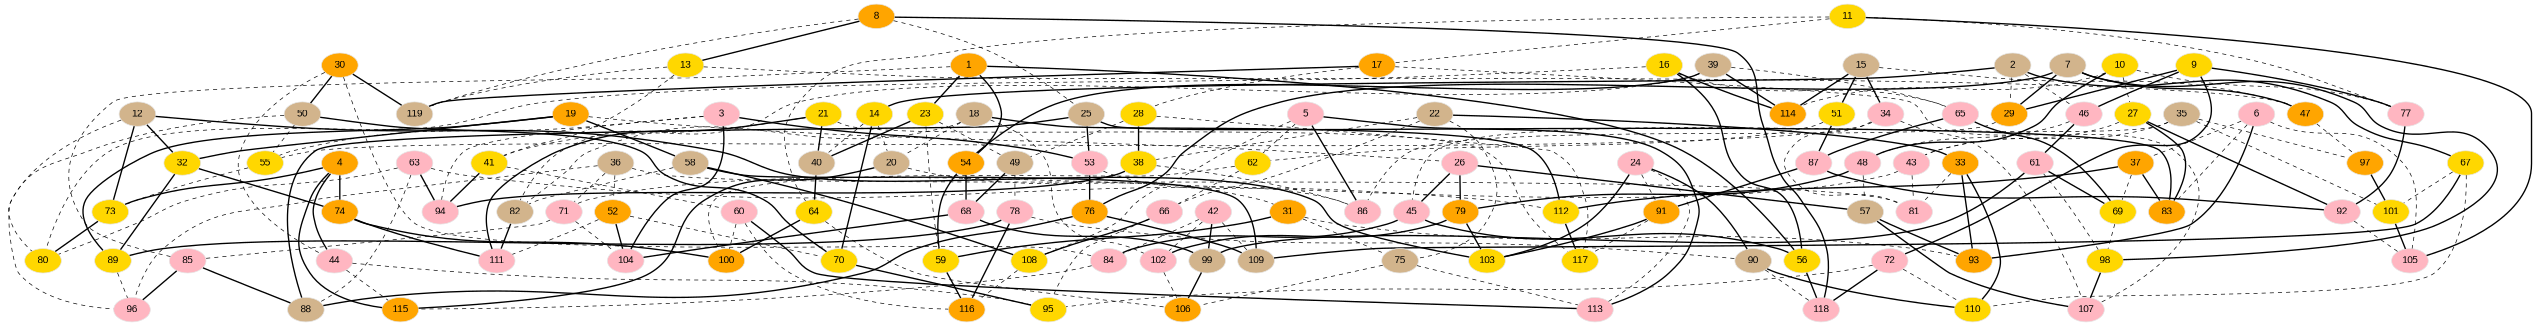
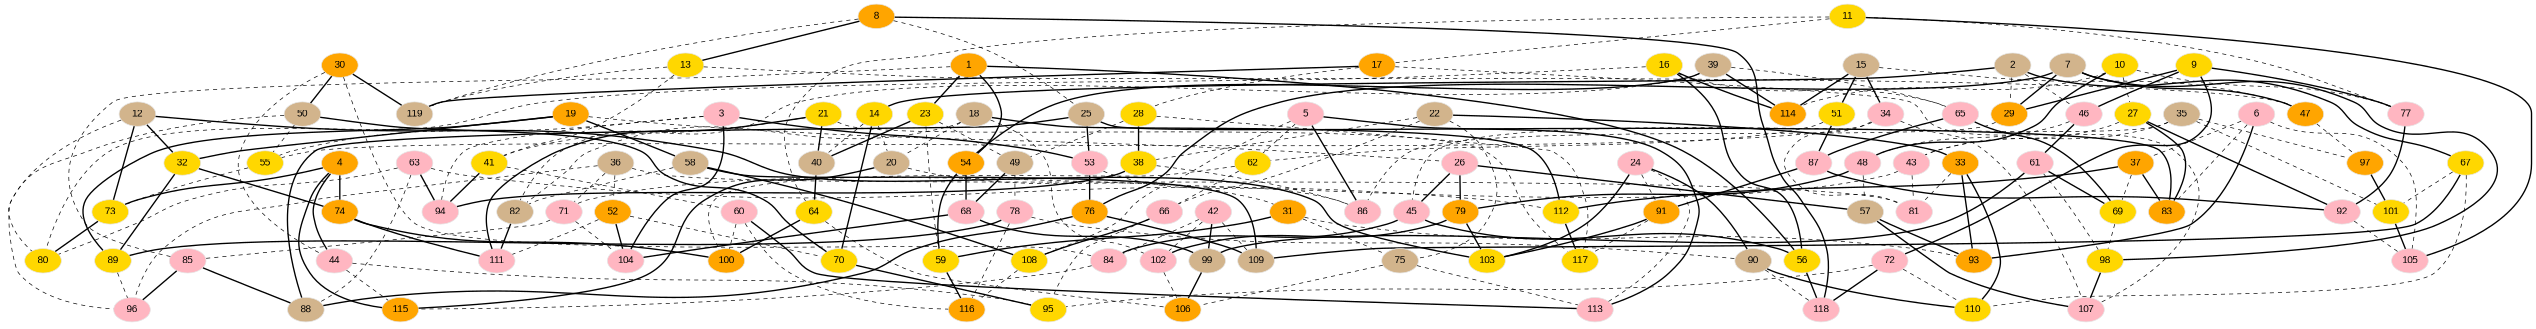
edge "78" -- "116": style bold -> dashed
